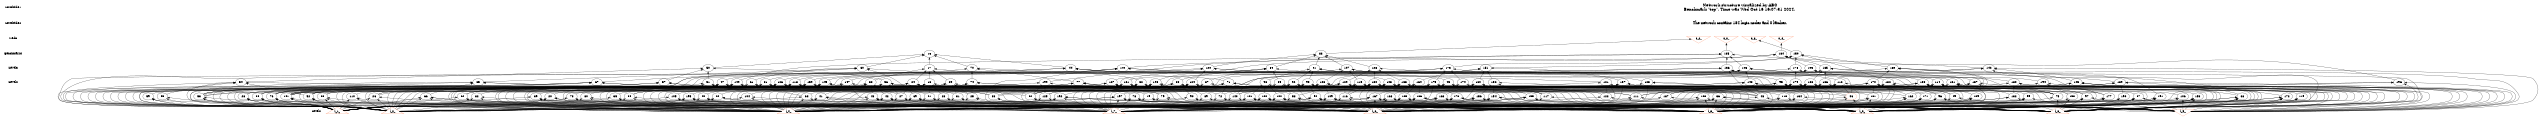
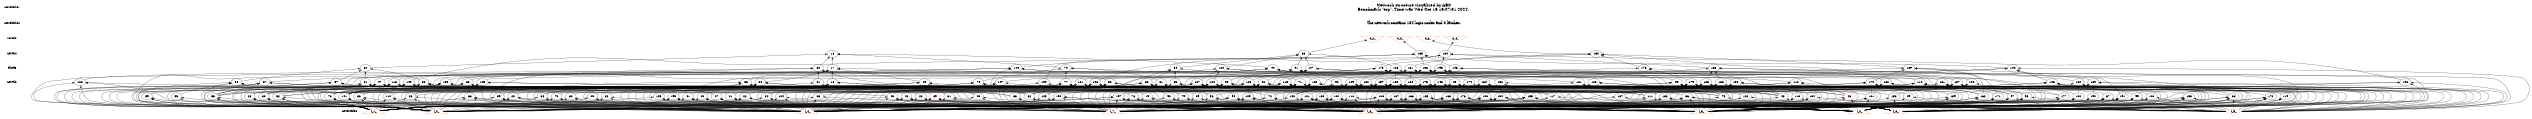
node "Wed5": label "Wed5" -> "Level5"
node "Benchmark4": label "Benchmark4" -> "Level4"
node "Level3": label "Level3" -> "Time3"
node "87": removed
edge "i_3_" -> "126": now "i_3_" -> "81"
edge "49" -> "148": removed
node "69": color black -> coral
node "Level0": label "Level0" -> "LevelTitle0"
